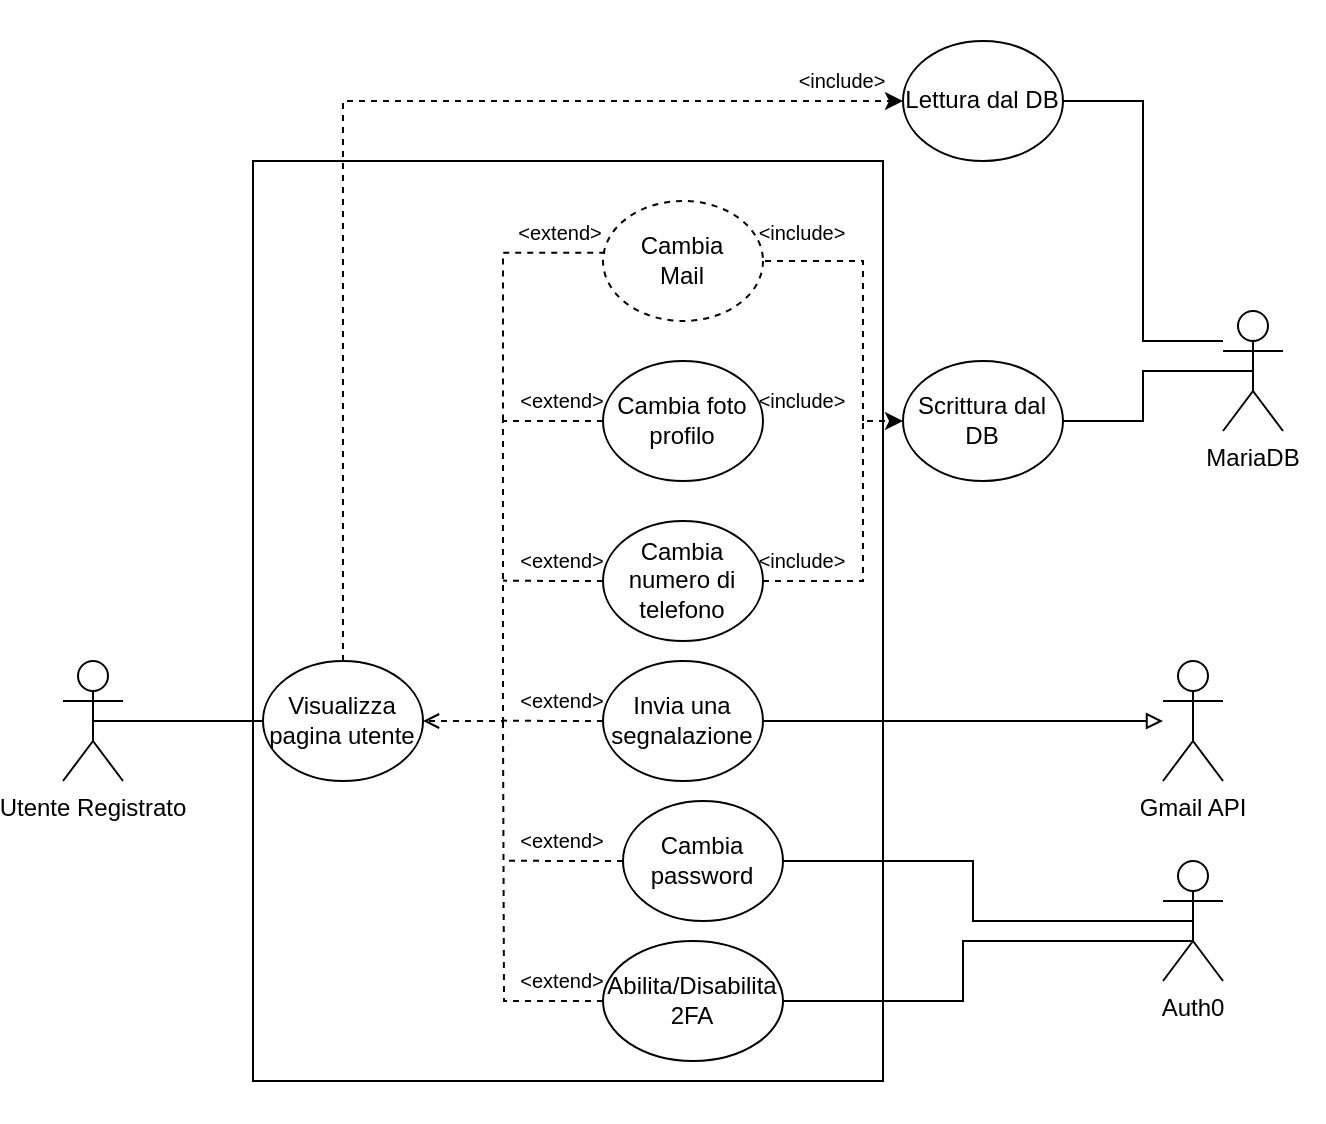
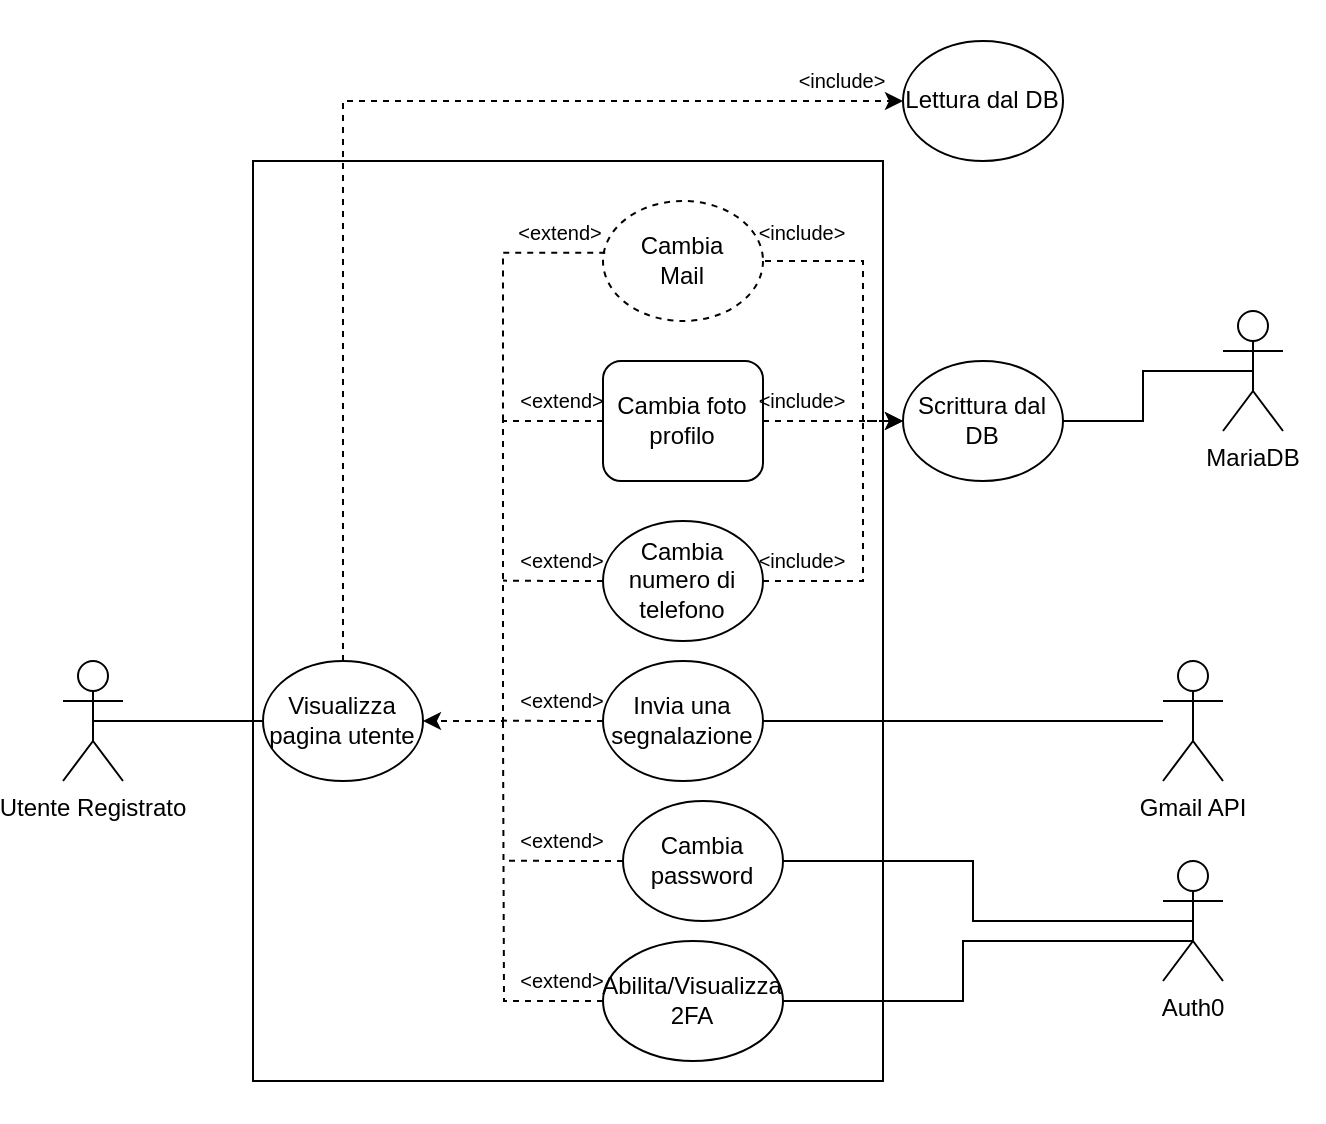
edge "Lettura dal DB" -- "MariaDB": removed
node "Cambia foto profilo": shape ellipse -> rounded rectangle
edge "Cambia foto profilo" -> "Scrittura dal DB": added
edge "Cambia foto profilo" -> "Visualizza pagina utente": arrowhead open -> classic
edge "Invia una segnalazione" -> "Gmail API": arrowhead block -> none
node "Abilita/Disabilita 2FA": label "Abilita/Disabilita 2FA" -> "Abilita/Visualizza 2FA"
